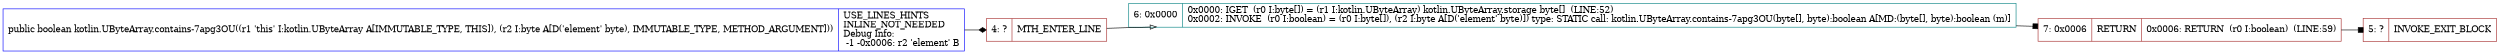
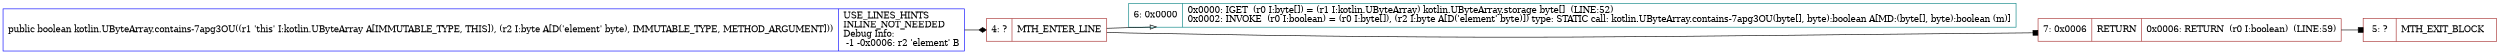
edge "6: 0x0000" -> "7: 0x0006": now "4: ?" -> "7: 0x0006"
node "5: ?": text "INVOKE_EXIT_BLOCK" -> "MTH_EXIT_BLOCK"
